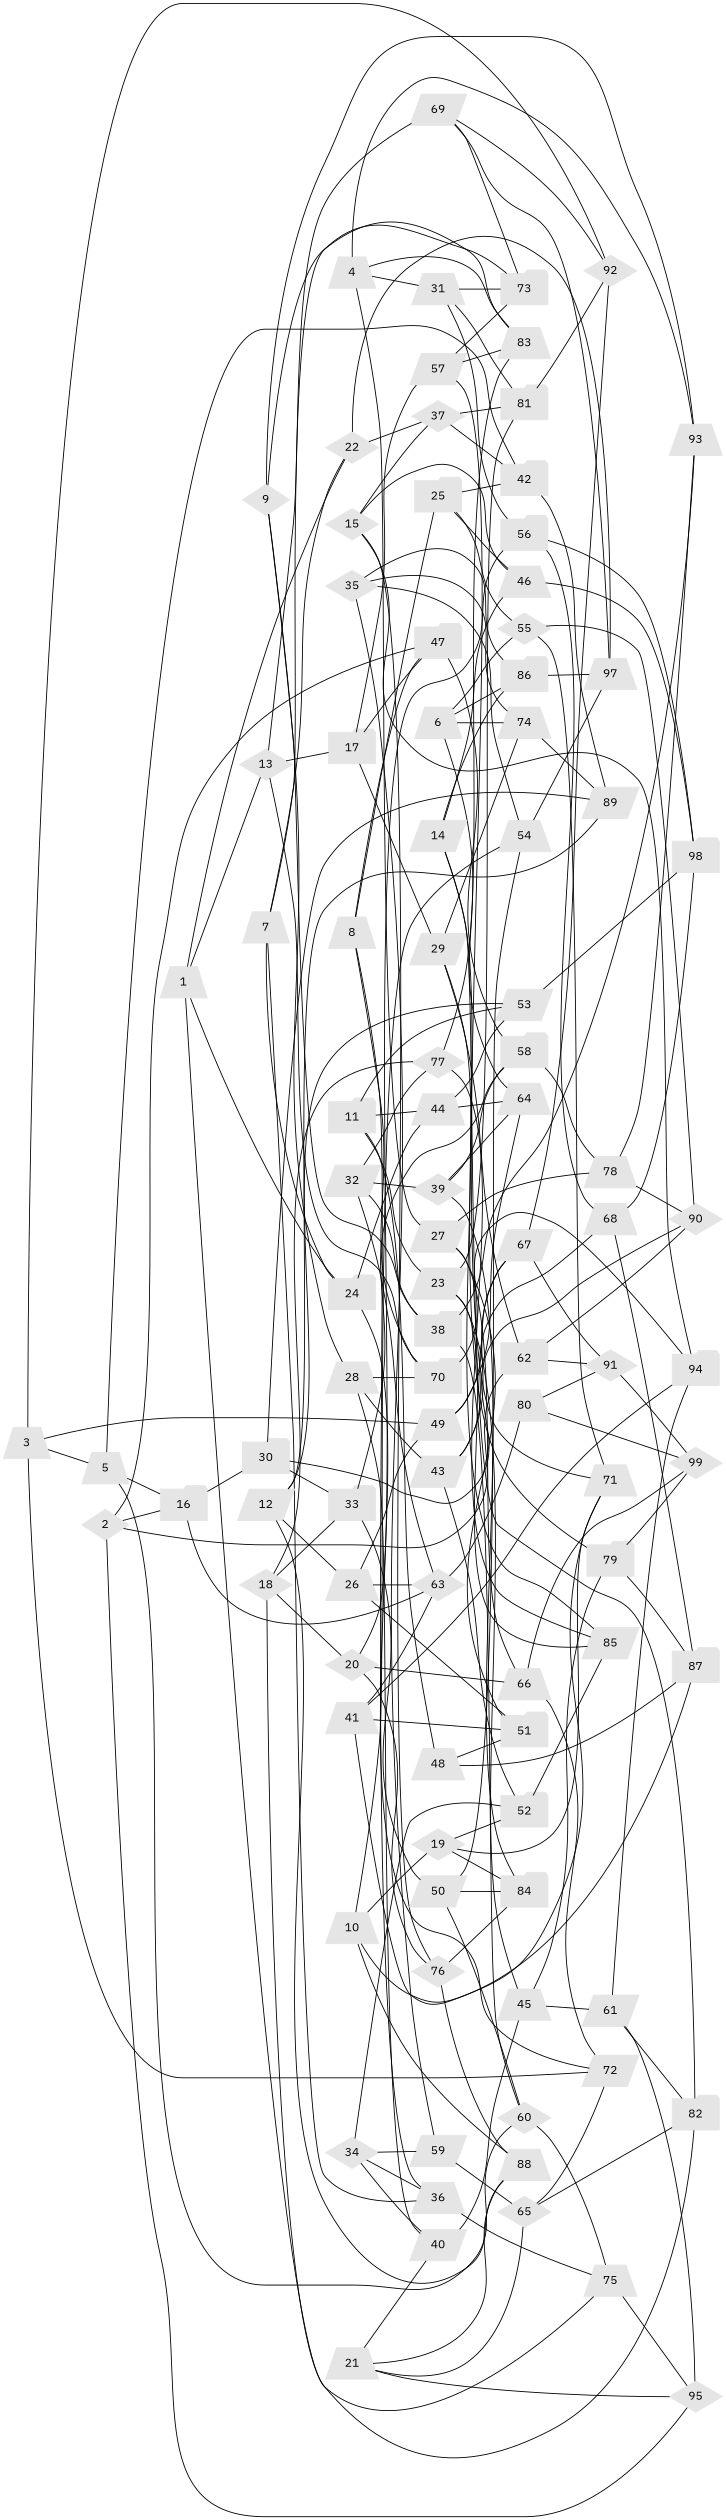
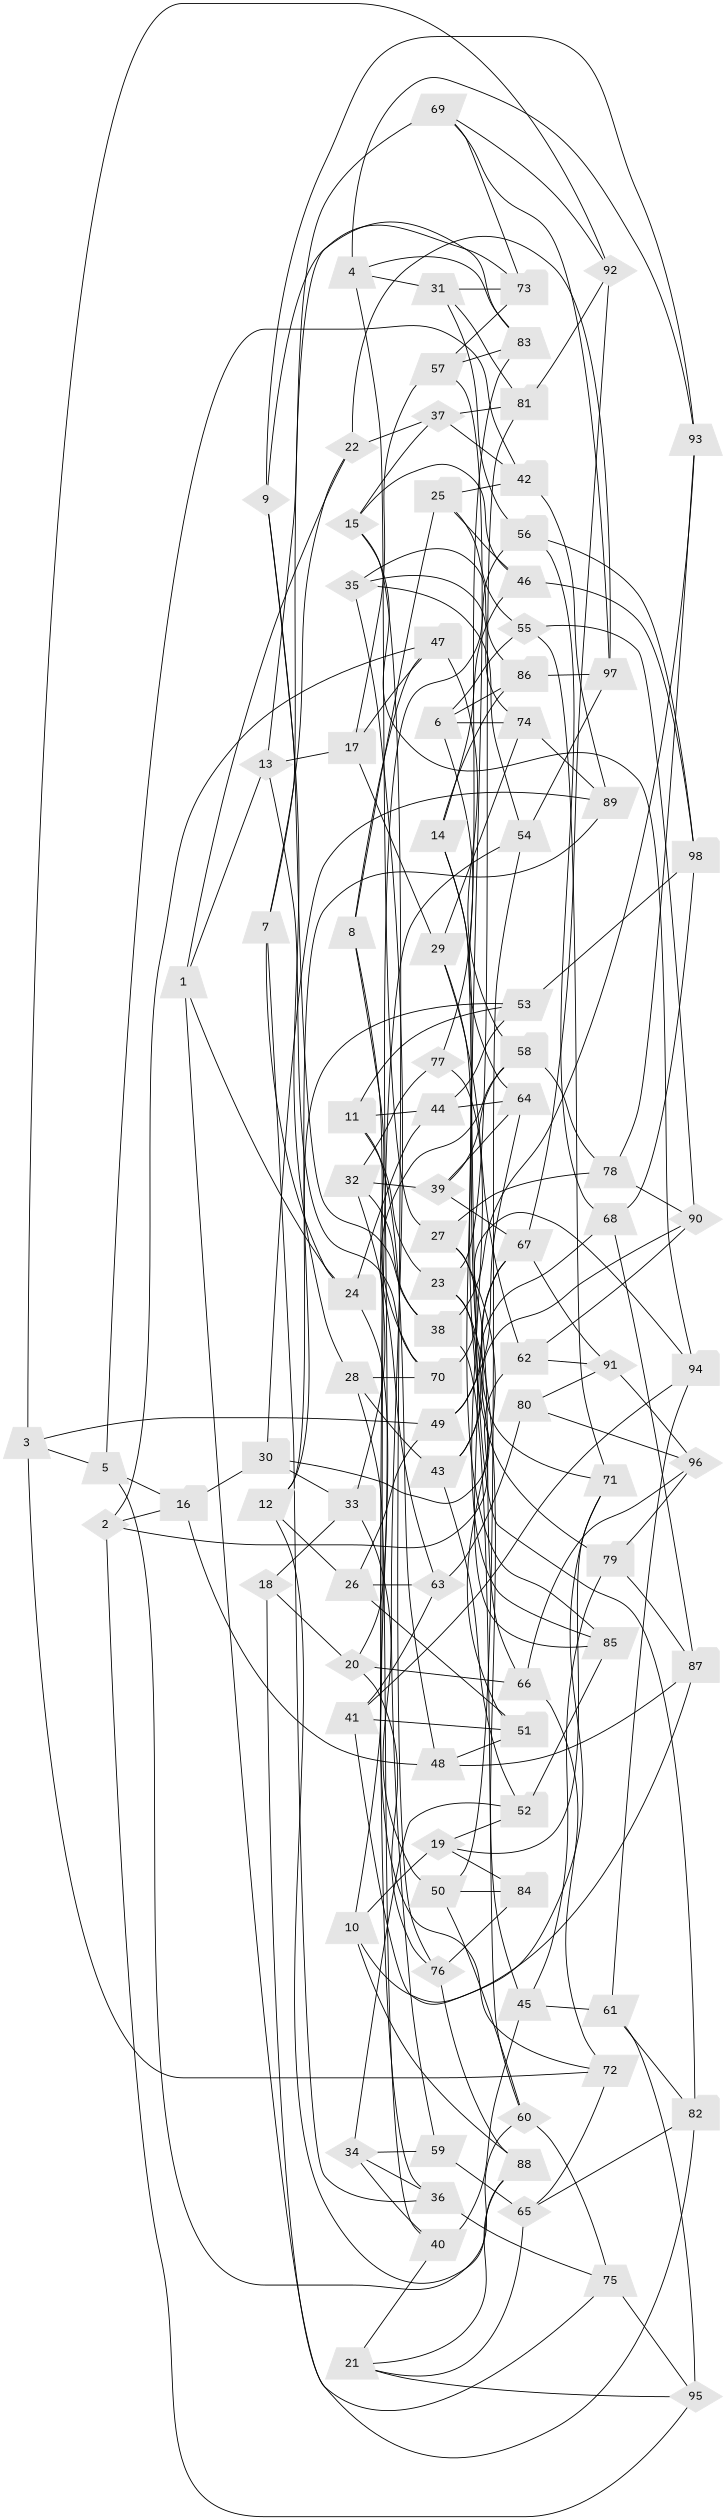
edge "77" -- "18": removed
node "99": label "99" -> "96"
edge "39" -- "84": now "39" -- "67"
edge "16" -- "63": now "16" -- "48"
